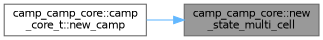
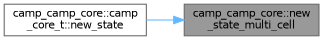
node "camp_camp_core::camp _core_t::new_camp": label "camp_camp_core::camp _core_t::new_camp" -> "camp_camp_core::camp _core_t::new_state"
